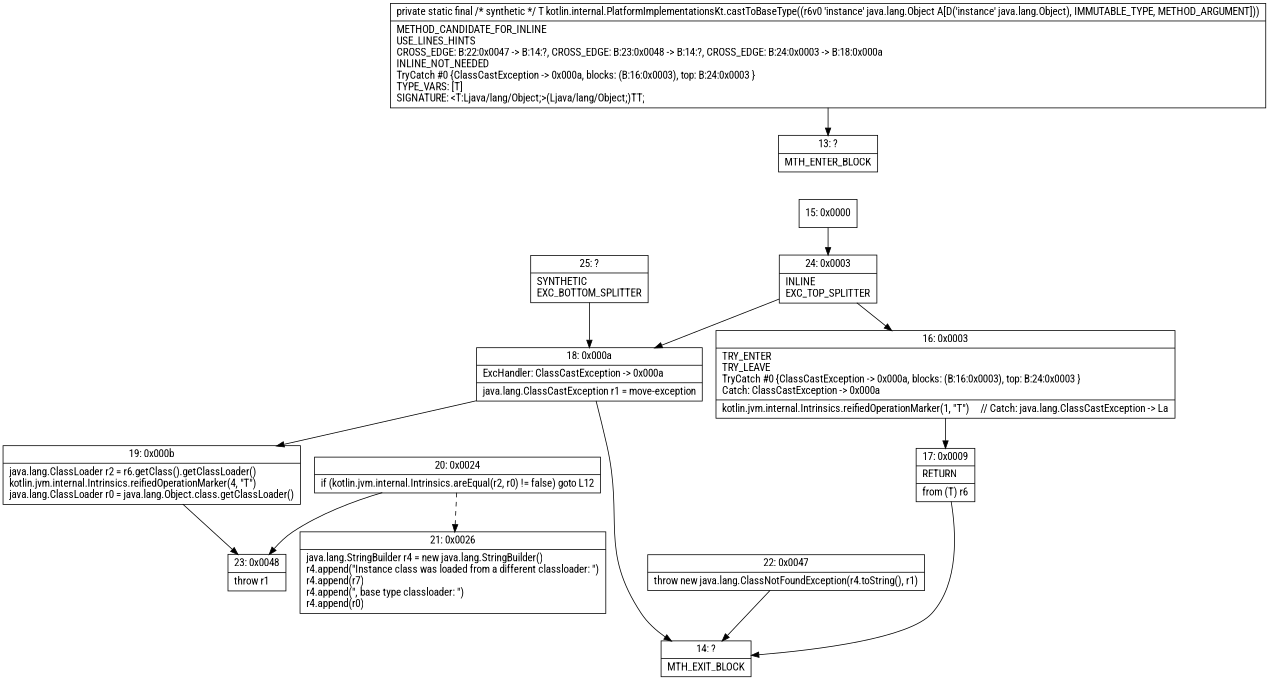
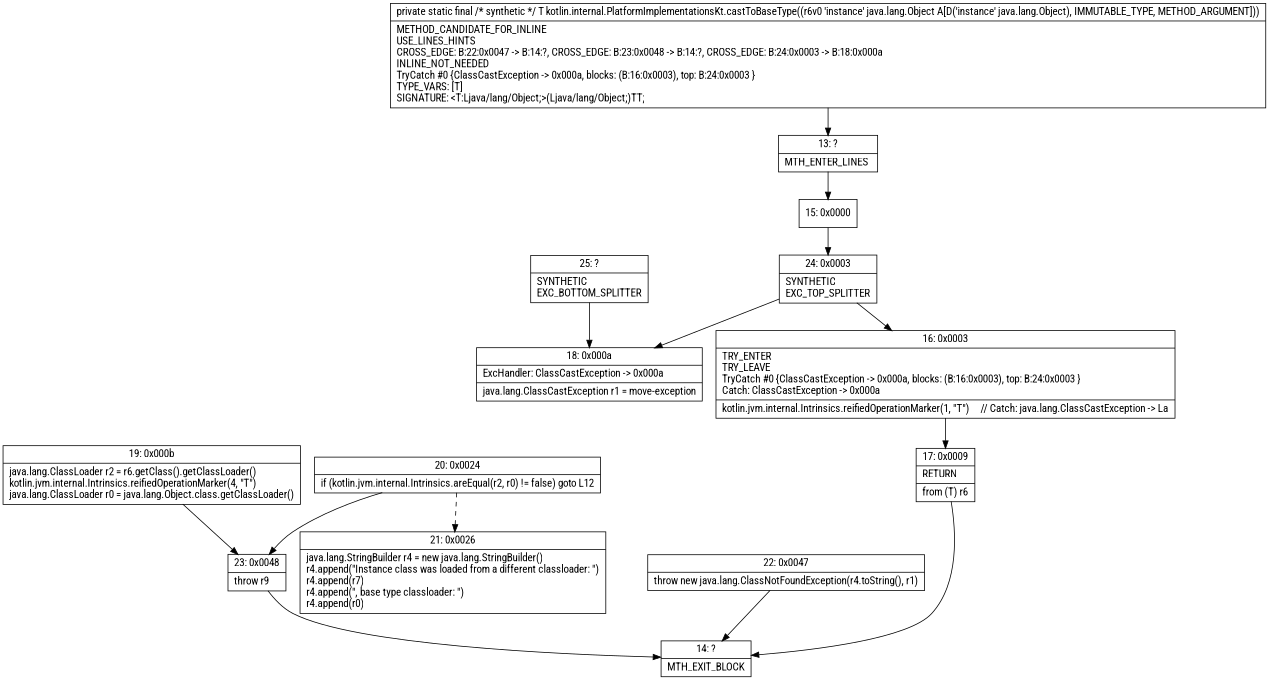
node "13: ?": text "MTH_ENTER_BLOCK" -> "MTH_ENTER_LINES"
edge "13: ?" -> "15: 0x0000": added
node "24: 0x0003": text "INLINE" -> "SYNTHETIC"
edge "18: 0x000a" -> "19: 0x000b": removed
edge "18: 0x000a" -> "14: ?": now "23: 0x0048" -> "14: ?"
node "23: 0x0048": text "throw r1" -> "throw r9"
